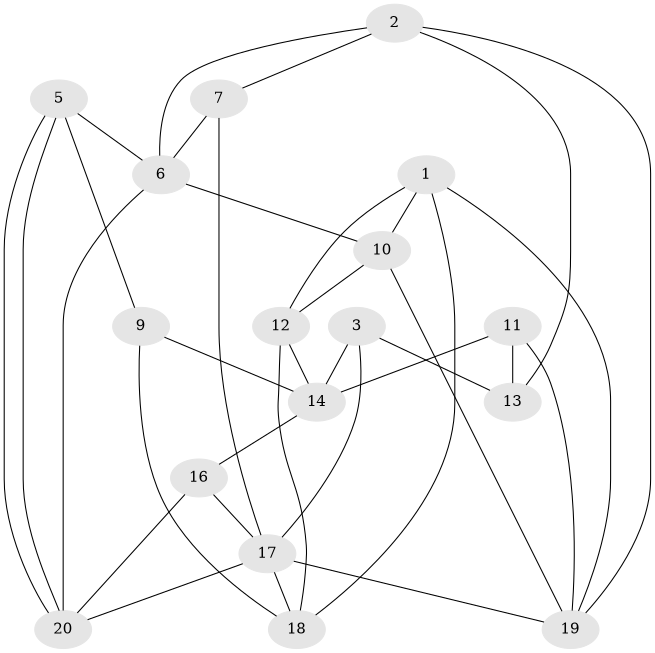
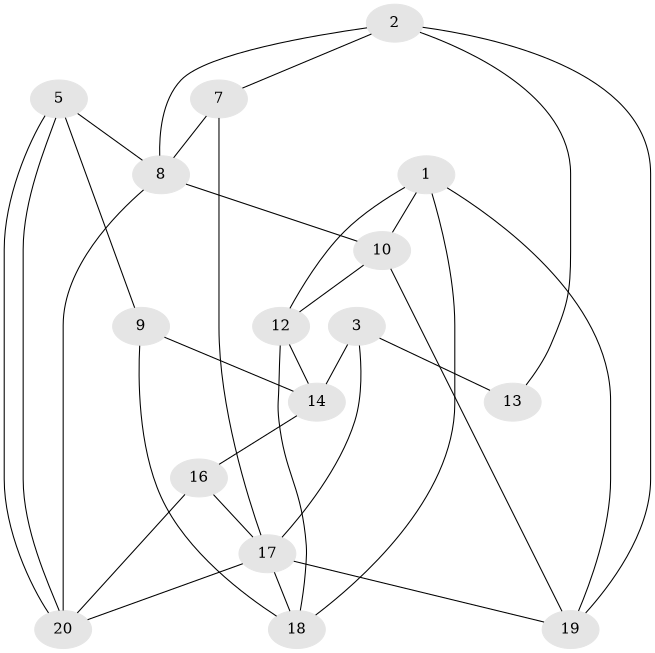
node "6": label "6" -> "8"
node "11": removed
